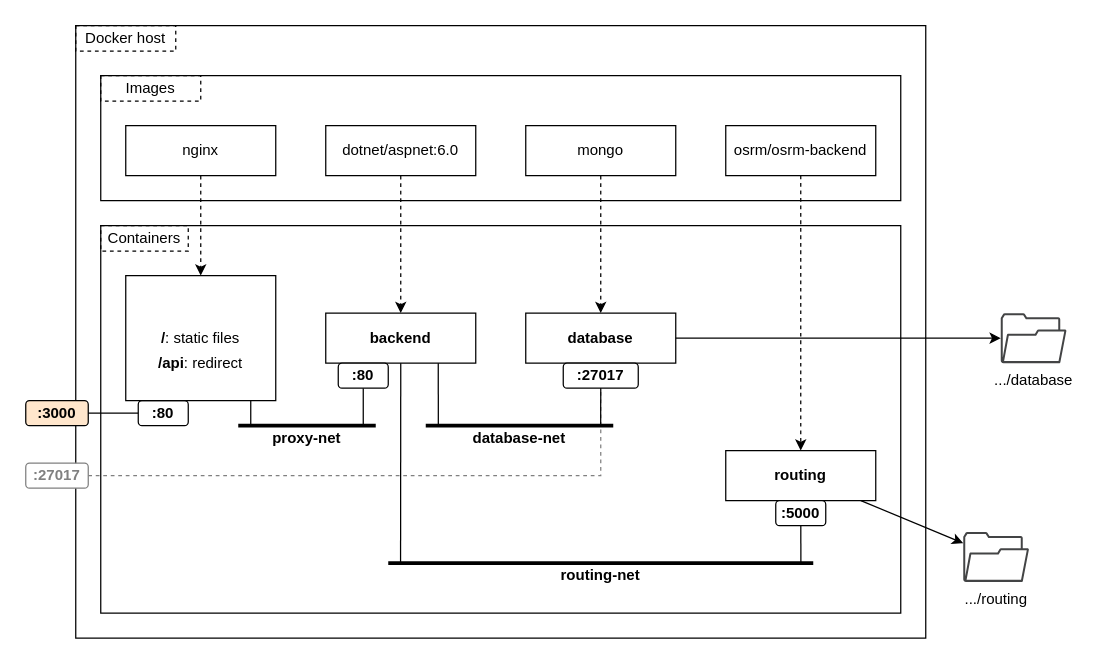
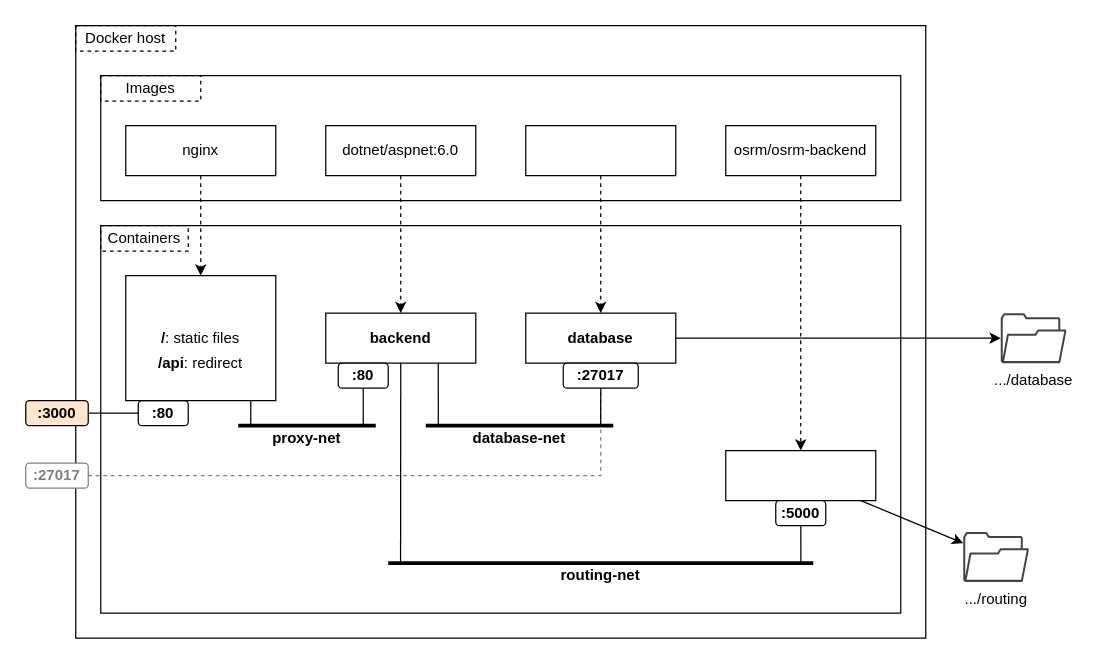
node "mongo": removed
node "routing": removed
